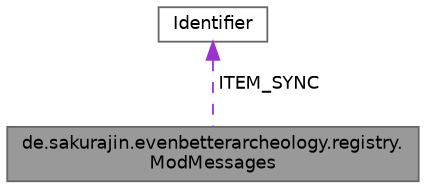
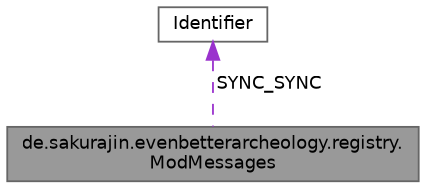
edge "de.sakurajin.evenbetterarcheology.registry. ModMessages" -> "Identifier": label " ITEM_SYNC" -> " SYNC_SYNC"
